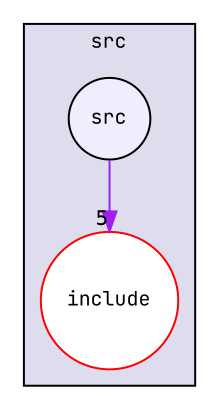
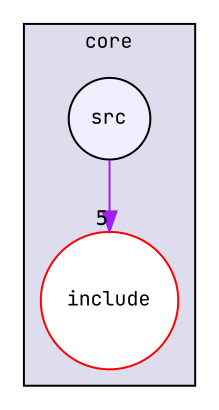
cluster "src": label "src" -> "core"
